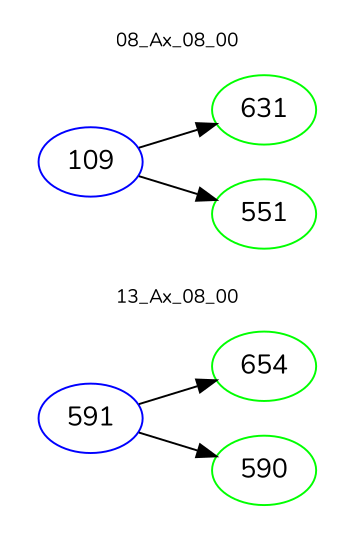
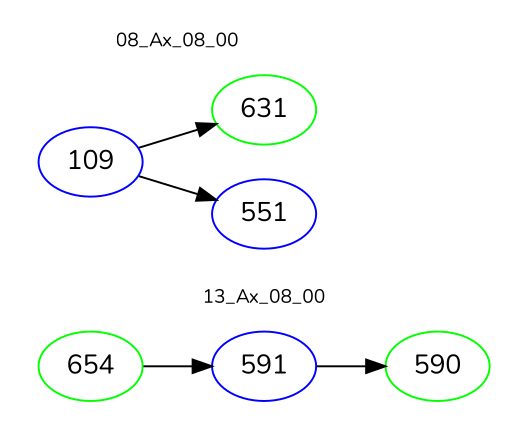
node "551": color green -> blue
edge "591" -> "654": reversed
